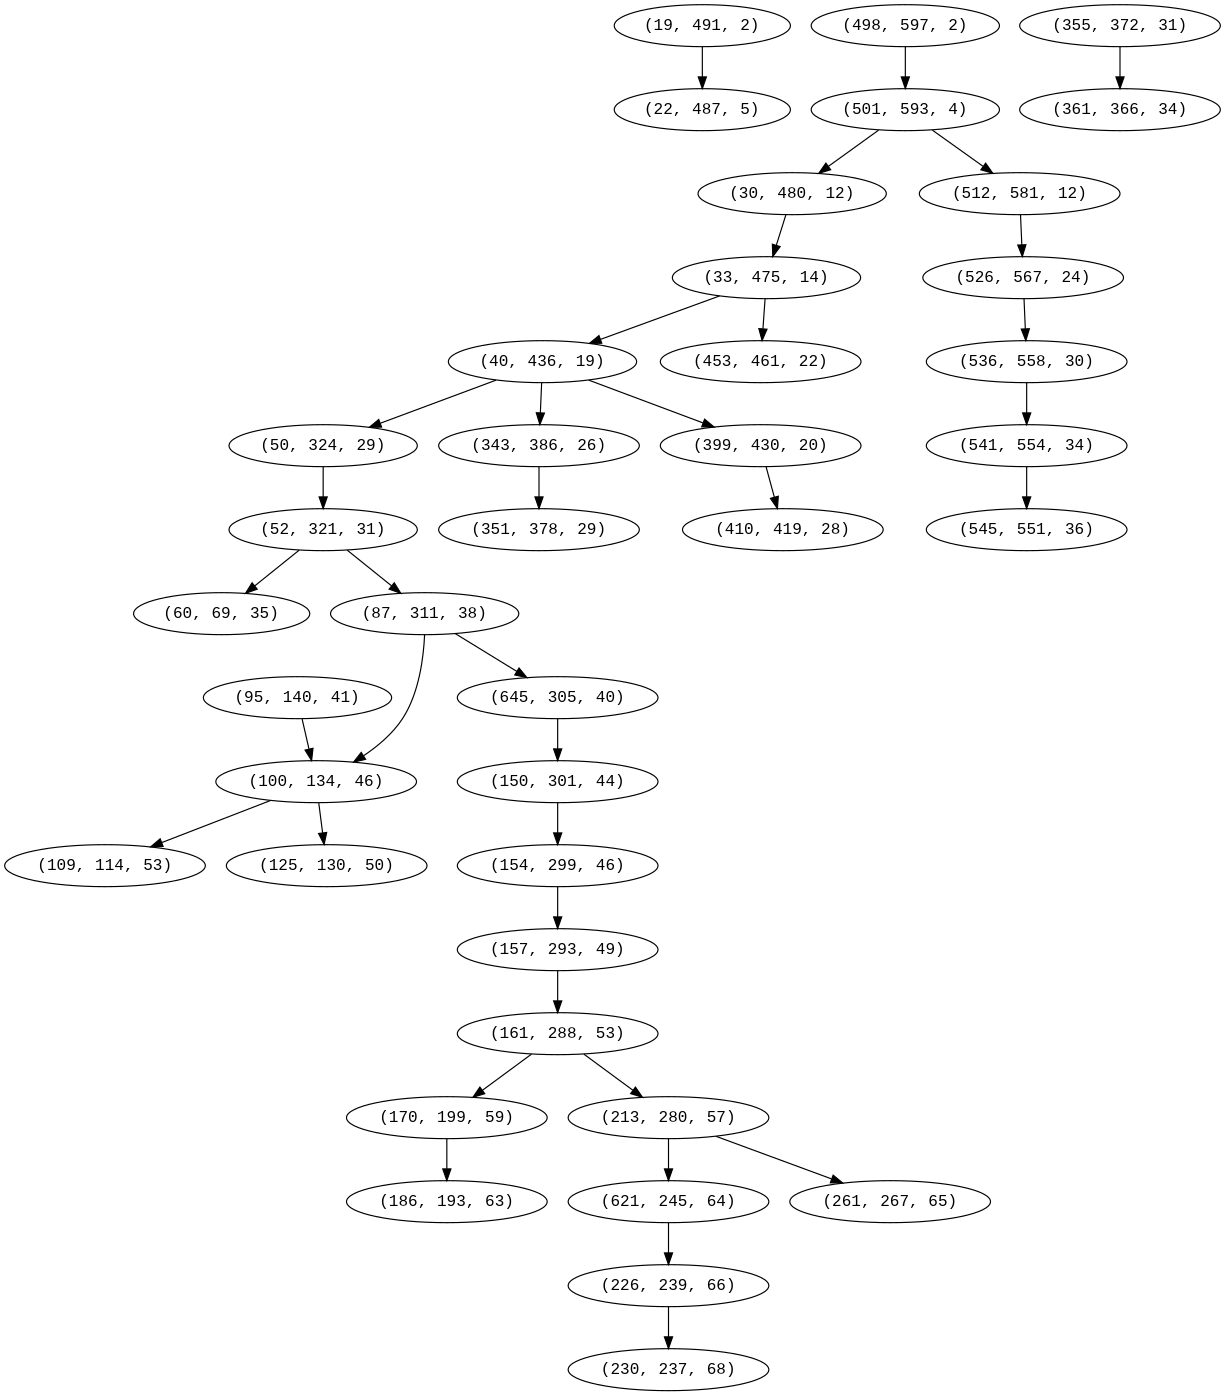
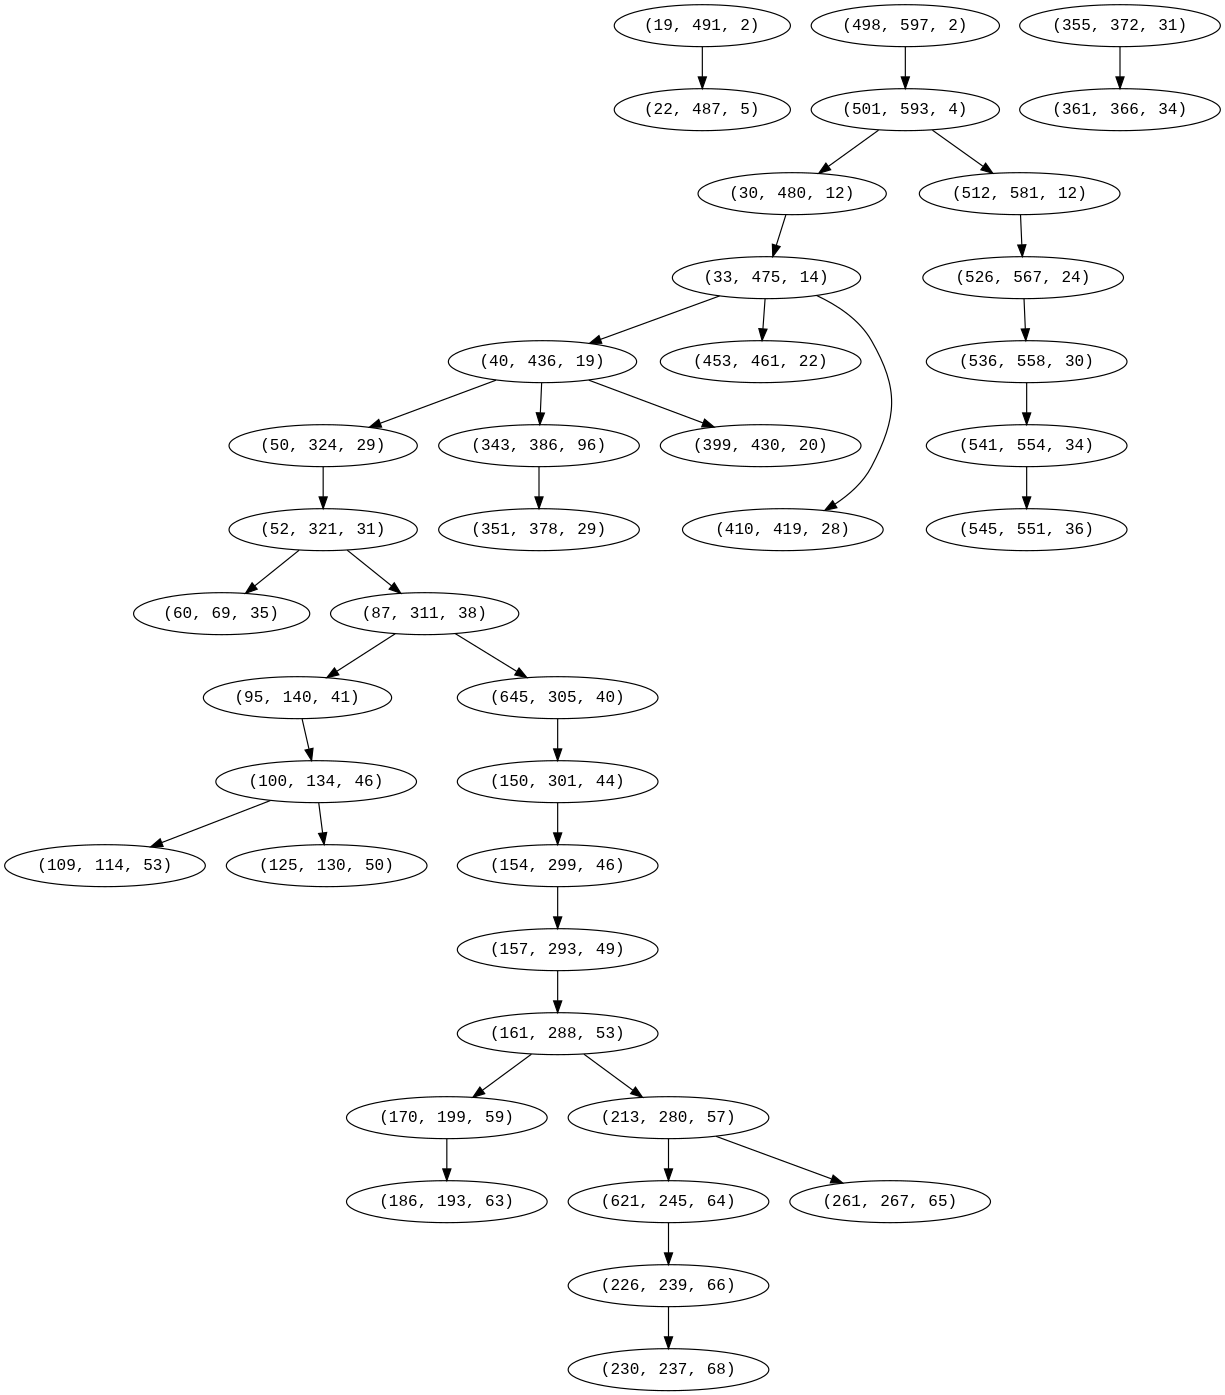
node "(343, 386, 26)": label "(343, 386, 26)" -> "(343, 386, 96)"
edge "(399, 430, 20)" -> "(410, 419, 28)": now "(33, 475, 14)" -> "(410, 419, 28)"
edge "(87, 311, 38)" -> "(100, 134, 46)": now "(87, 311, 38)" -> "(95, 140, 41)"
